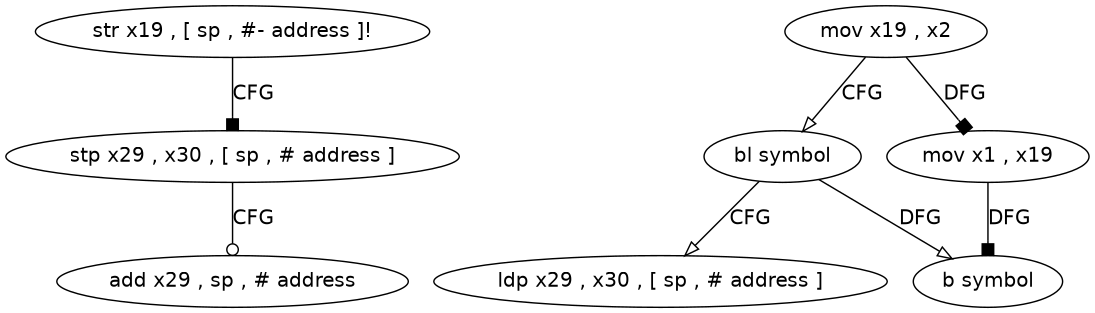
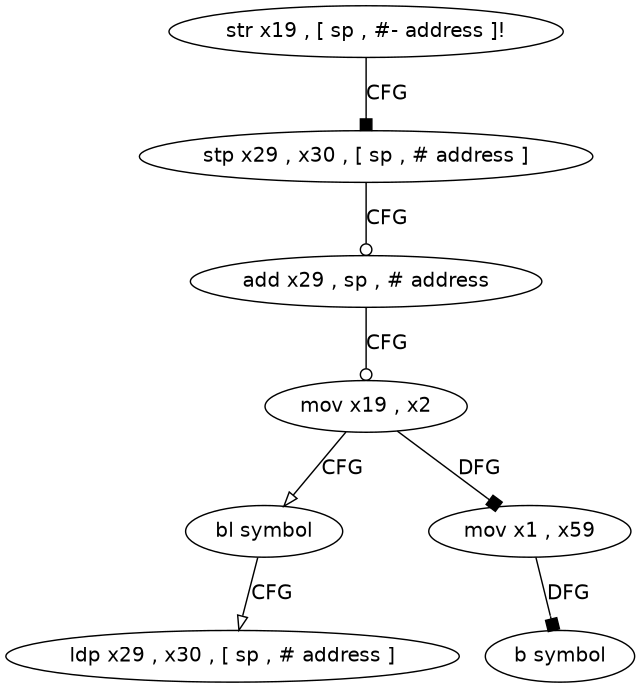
node "mov x1 , x19": label "mov x1 , x19" -> "mov x1 , x59"
edge "bl symbol" -> "b symbol": removed, label "DFG"
edge "add x29 , sp , # address" -> "mov x19 , x2": added, label "CFG"
